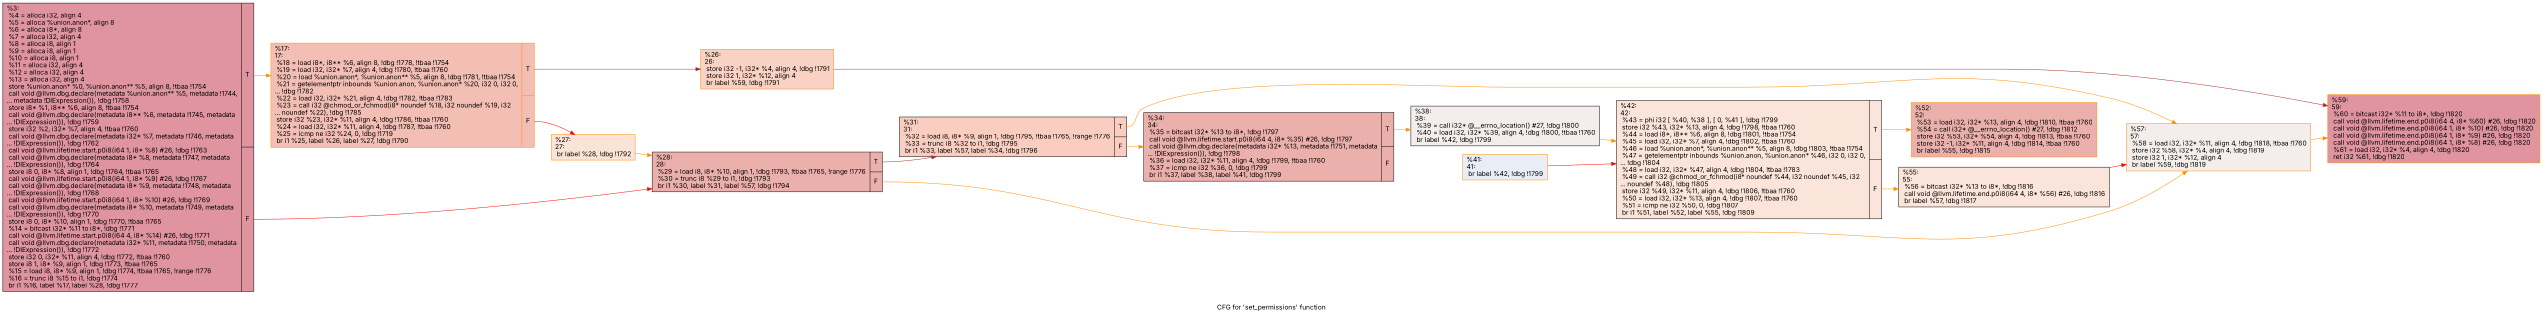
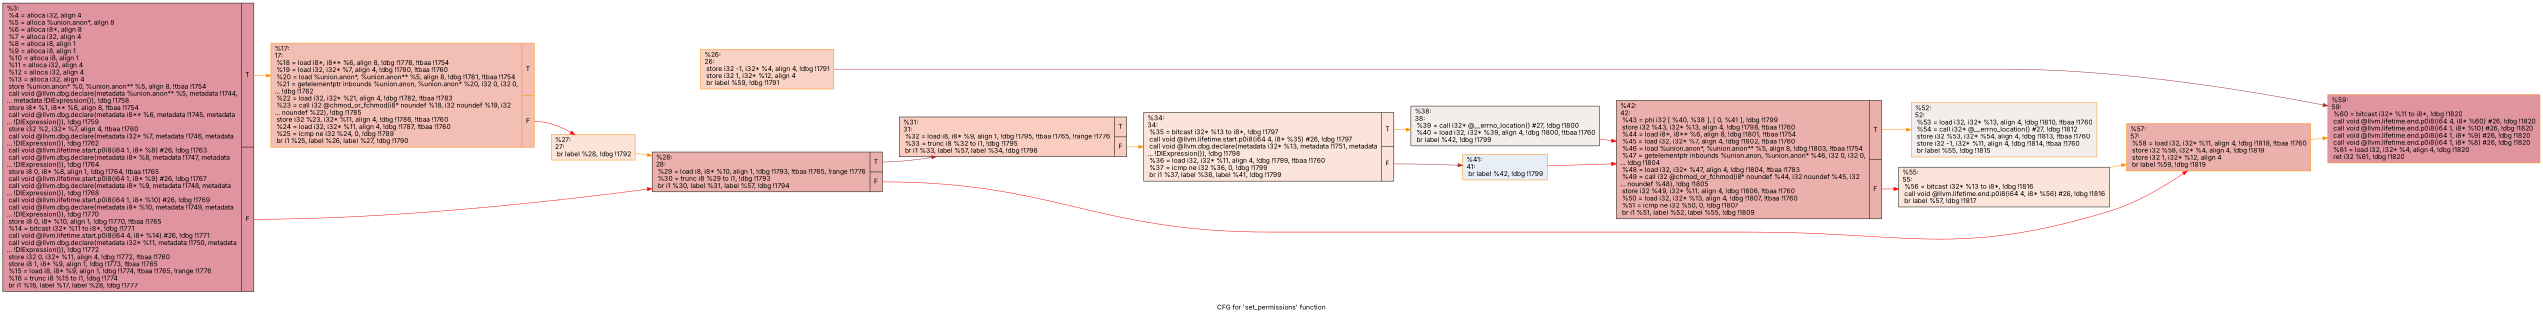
edge "%17:" -> "%26:": removed
edge "%31:" -> "%57:": removed
node "%52:": fillcolor #d24b4070 -> #e5d8d170
node "%17:": text "%25 = icmp ne i32 %24, 0, !dbg !1719" -> "%25 = icmp ne i32 %24, 0, !dbg !1789"
edge "%38:" -> "%42:": color darkorange -> red
node "%34:": fillcolor #d24b4070 -> #f5c1a970
node "%57:": fillcolor #e5d8d170 -> #d24b4070
node "%42:": fillcolor #f5c1a970 -> #d24b4070
edge "%34:" -> "%41:": added
edge "%55:" -> "%57:": color red -> darkorange
edge "%42:" -> "%55:": color darkorange -> red
edge "%28:" -> "%57:": color darkorange -> red
